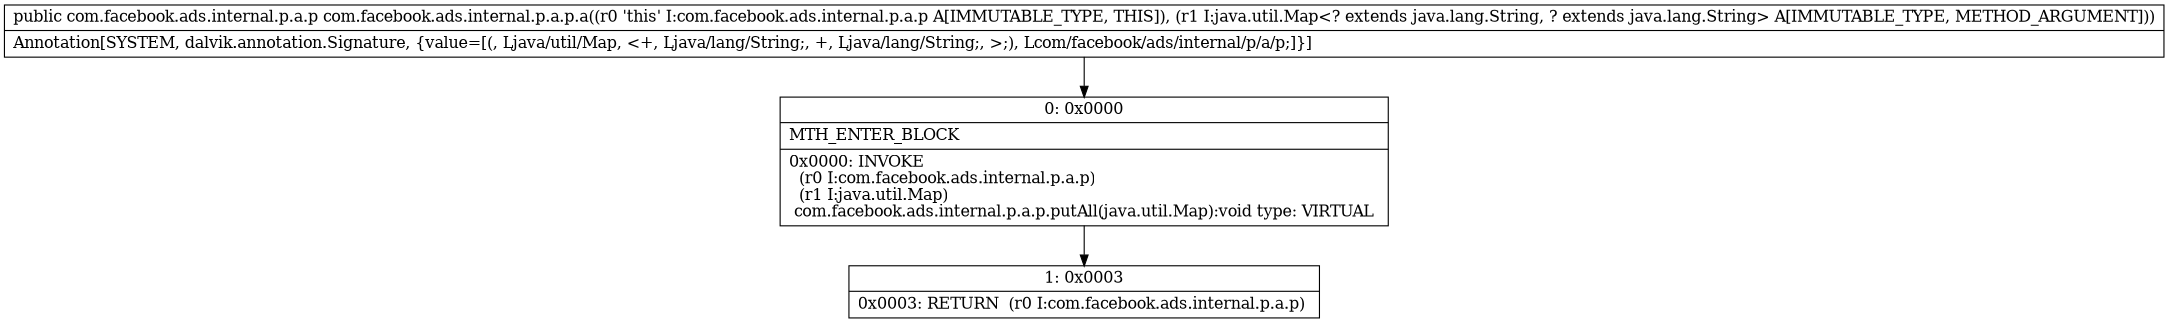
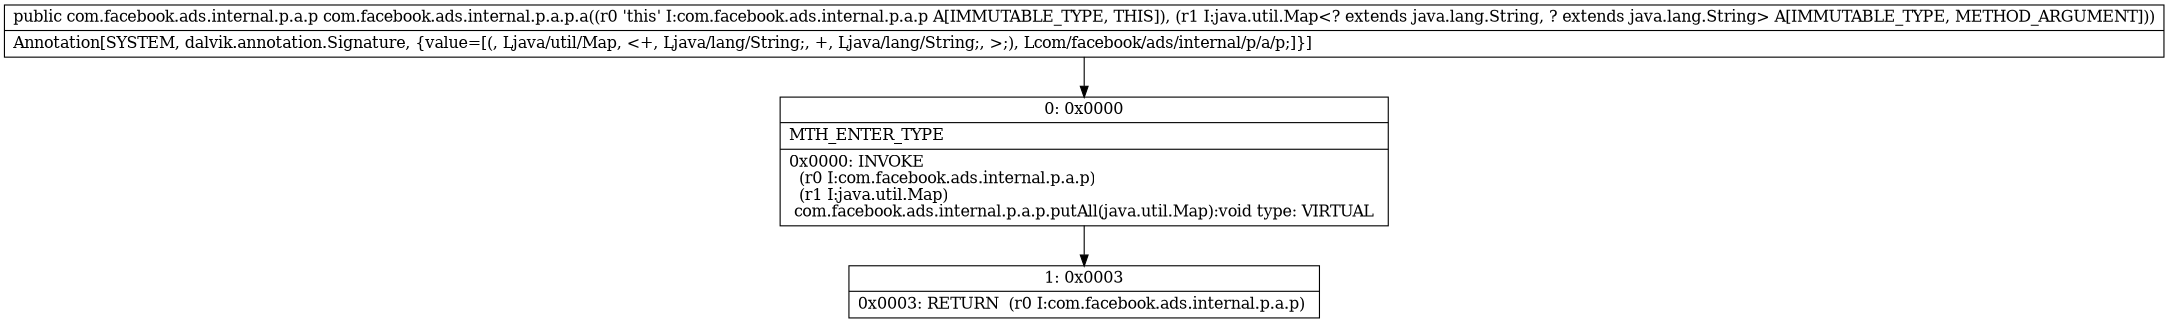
node "0: 0x0000": text "MTH_ENTER_BLOCK" -> "MTH_ENTER_TYPE"
